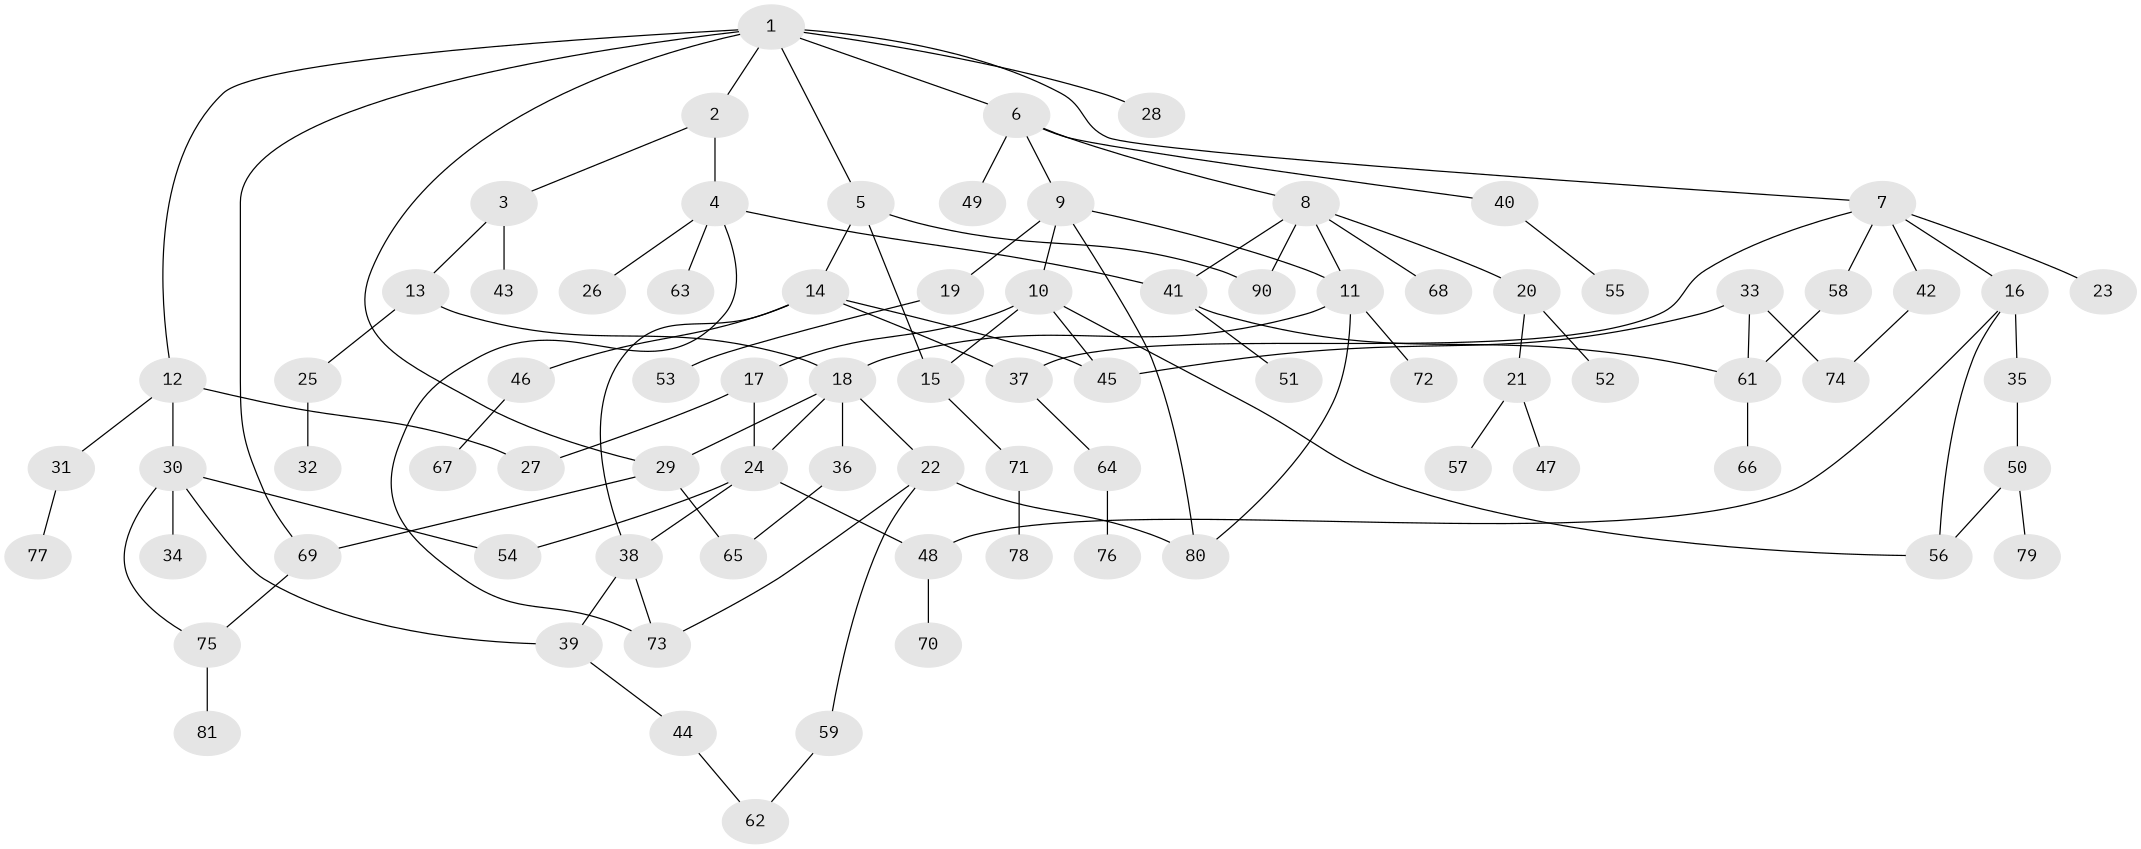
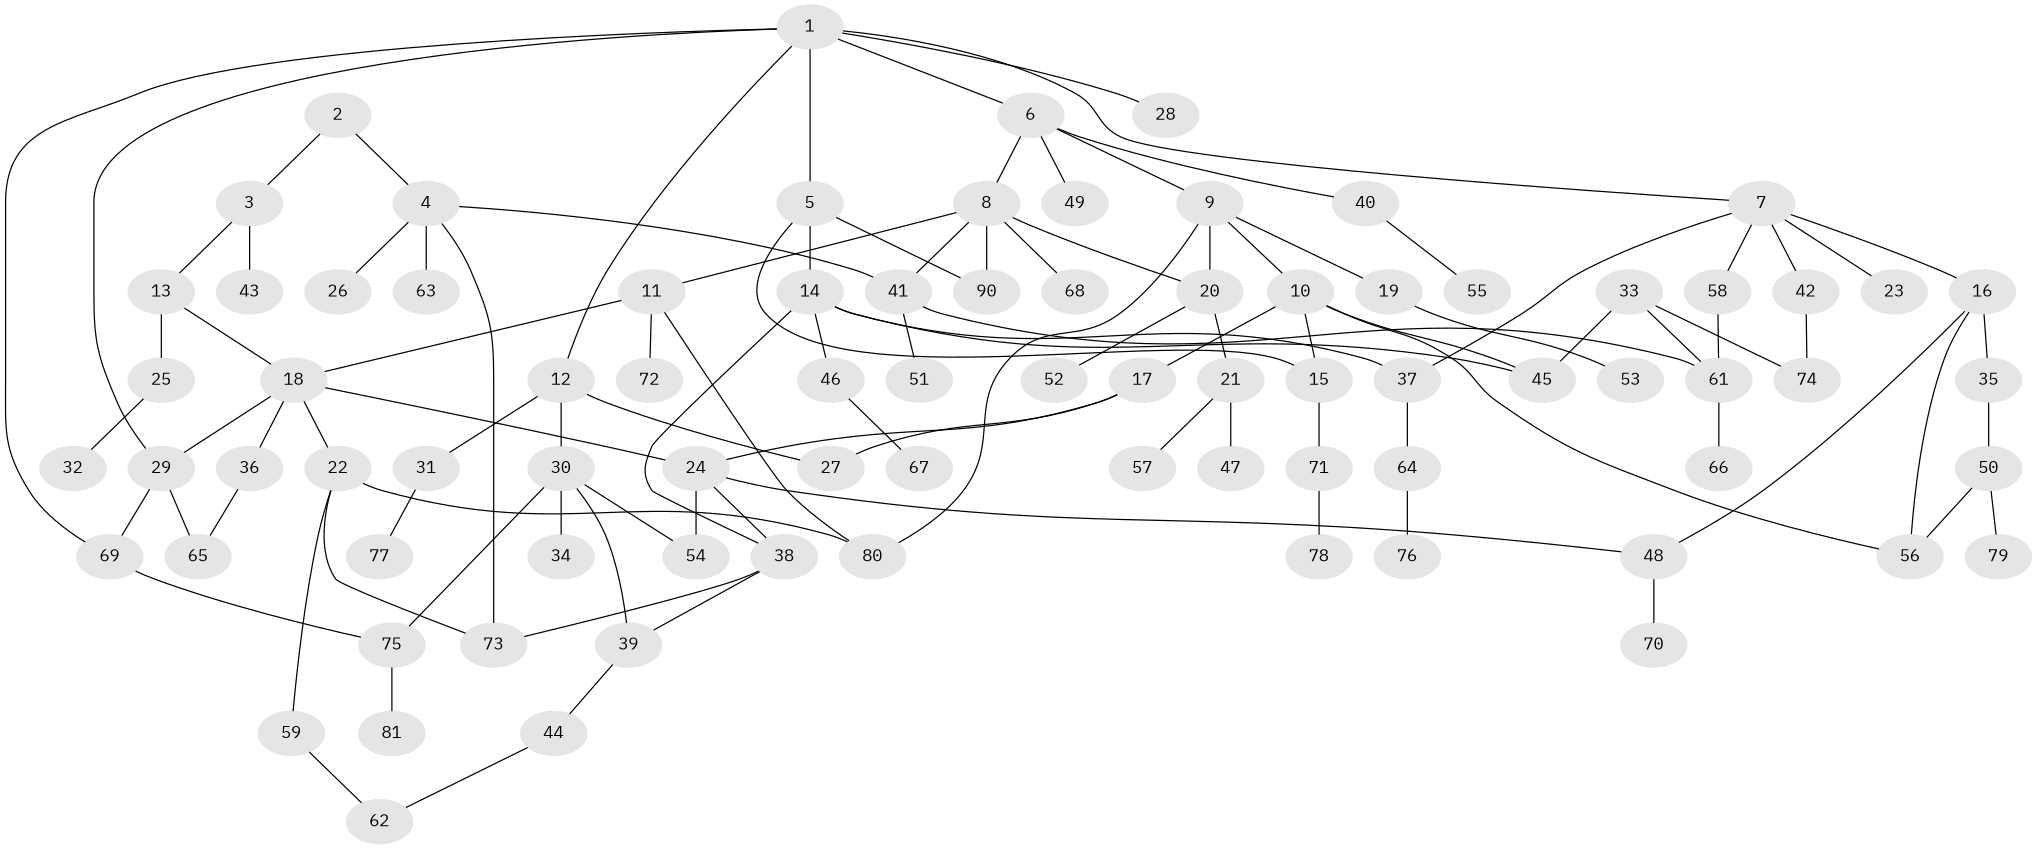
edge "1" -- "2": removed
edge "9" -- "11": now "9" -- "20"
